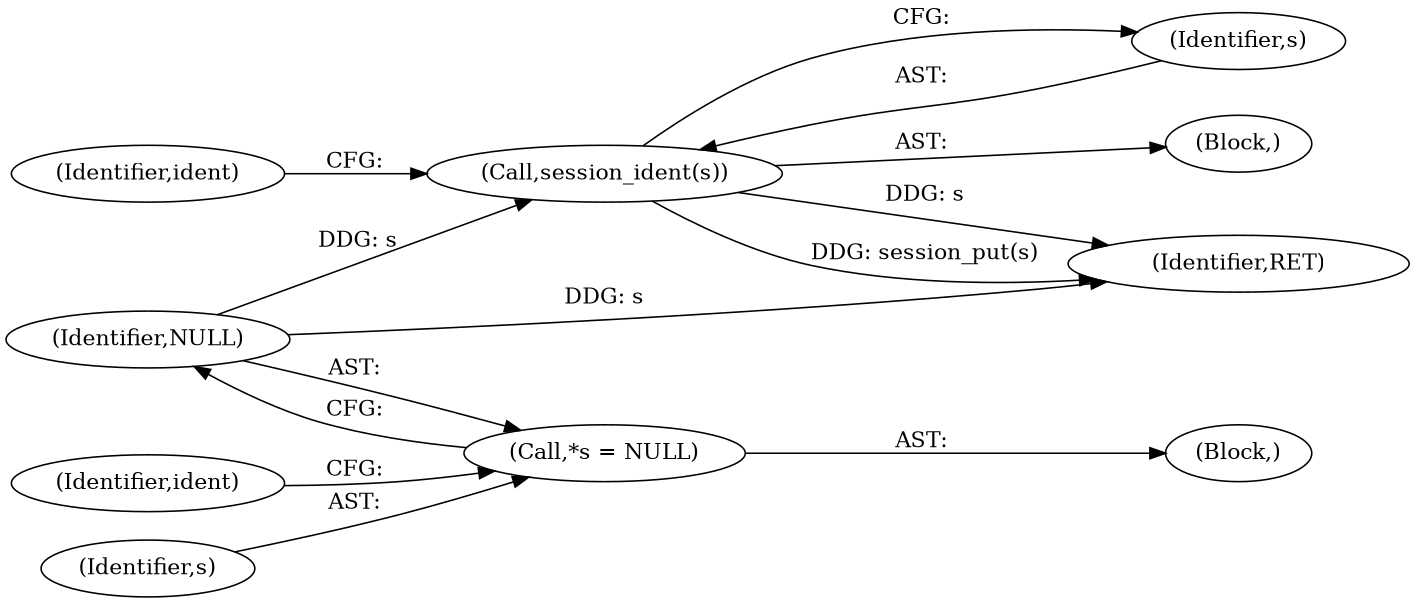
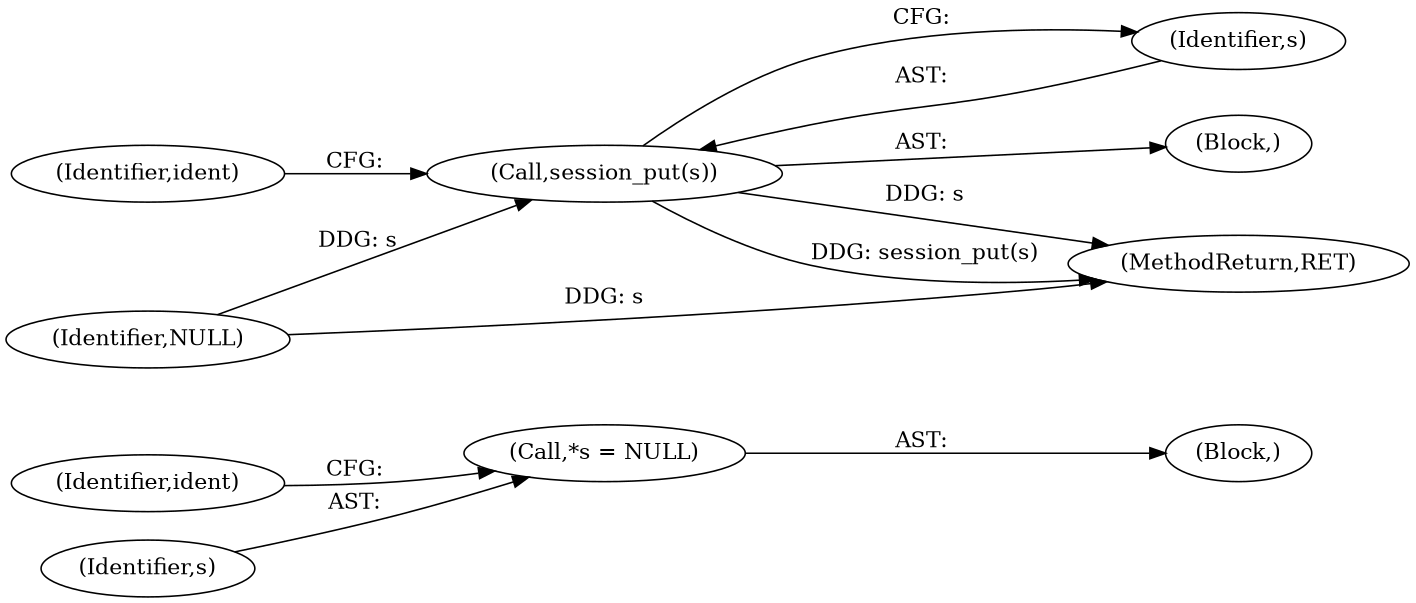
node "(Call,session_ident(s))": label "(Call,session_ident(s))" -> "(Call,session_put(s))"
node "(Identifier,RET)": label "(Identifier,RET)" -> "(MethodReturn,RET)"
edge "(Identifier,NULL)" -> "(Call,*s = NULL)": removed, label "AST:"
edge "(Call,*s = NULL)" -> "(Identifier,NULL)": removed, label "CFG:"
